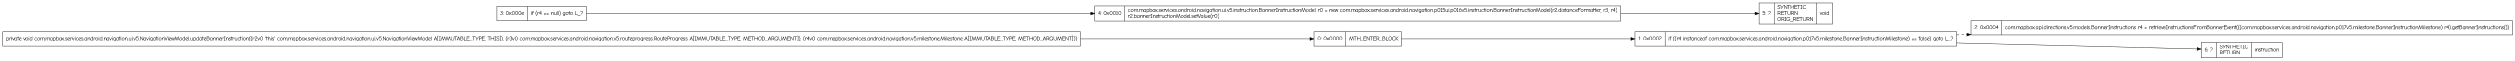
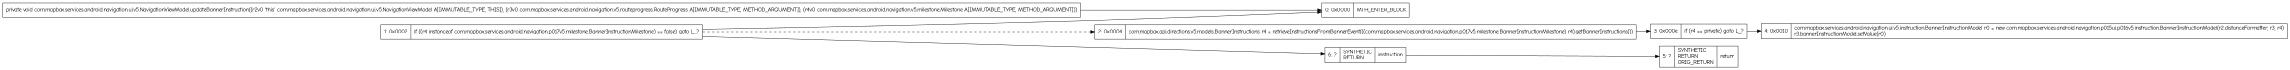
node "3: 0x000e": text "if (r4 == null) goto L_?" -> "if (r4 == private) goto L_?"
node "5: ?": text "void" -> "return"
edge "4: 0x0010" -> "5: ?": now "6: ?" -> "5: ?"
node "4: 0x0010": text "r2.bannerInstructionModel.setValue(r0)" -> "r3.bannerInstructionModel.setValue(r0)"
edge "2: 0x0004" -> "3: 0x000e": added
edge "0: 0x0000" -> "1: 0x0002": reversed
